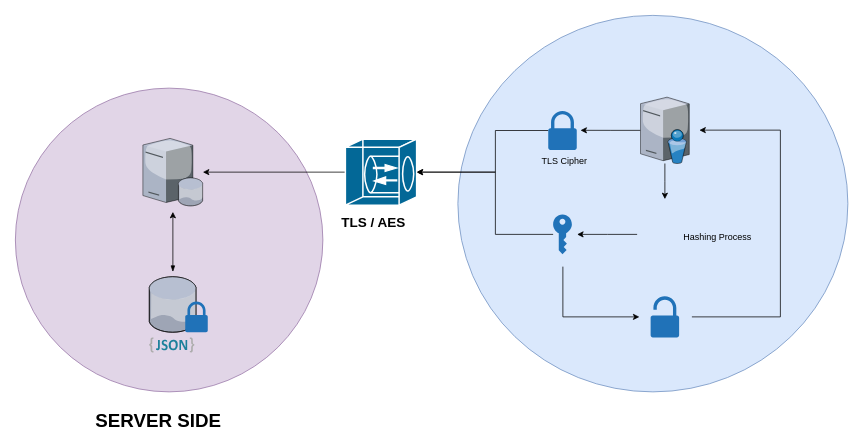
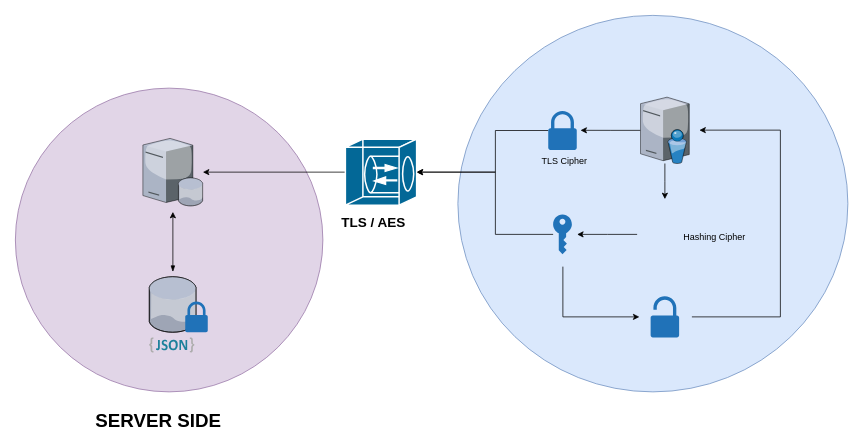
node "Hashing Process": label "Hashing Process" -> "Hashing Cipher"
